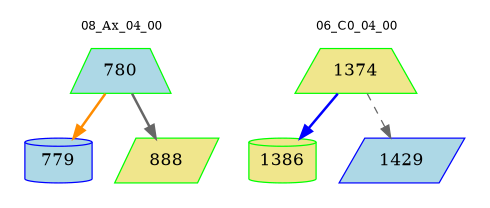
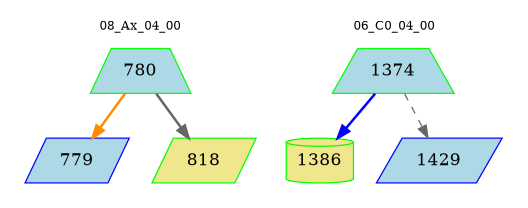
node "1374": fillcolor khaki -> lightblue
node "779": shape cylinder -> parallelogram
node "888": label "888" -> "818"
